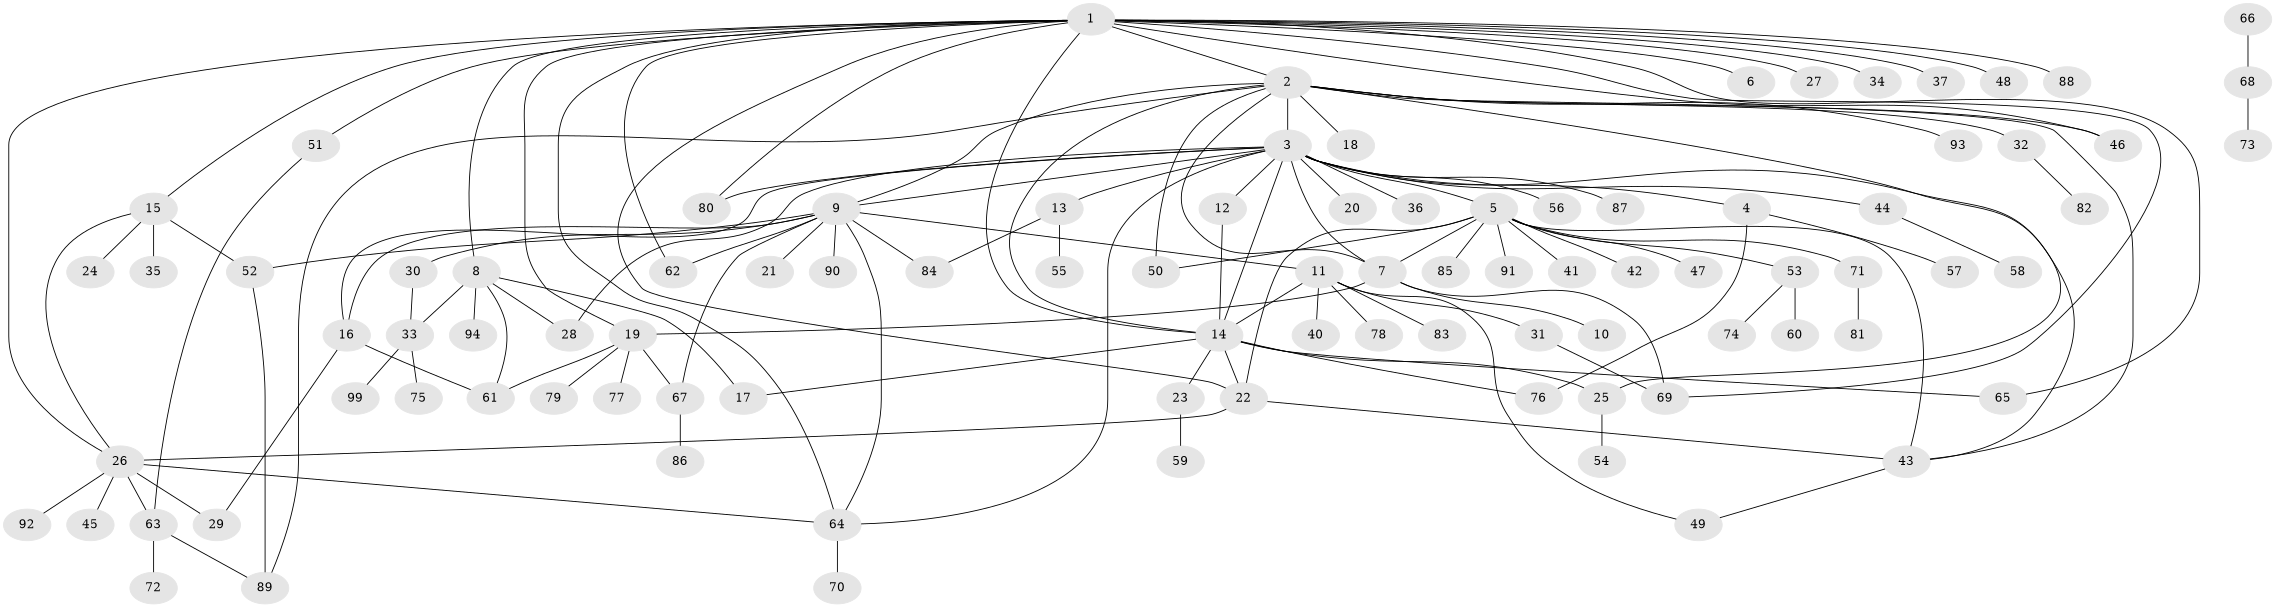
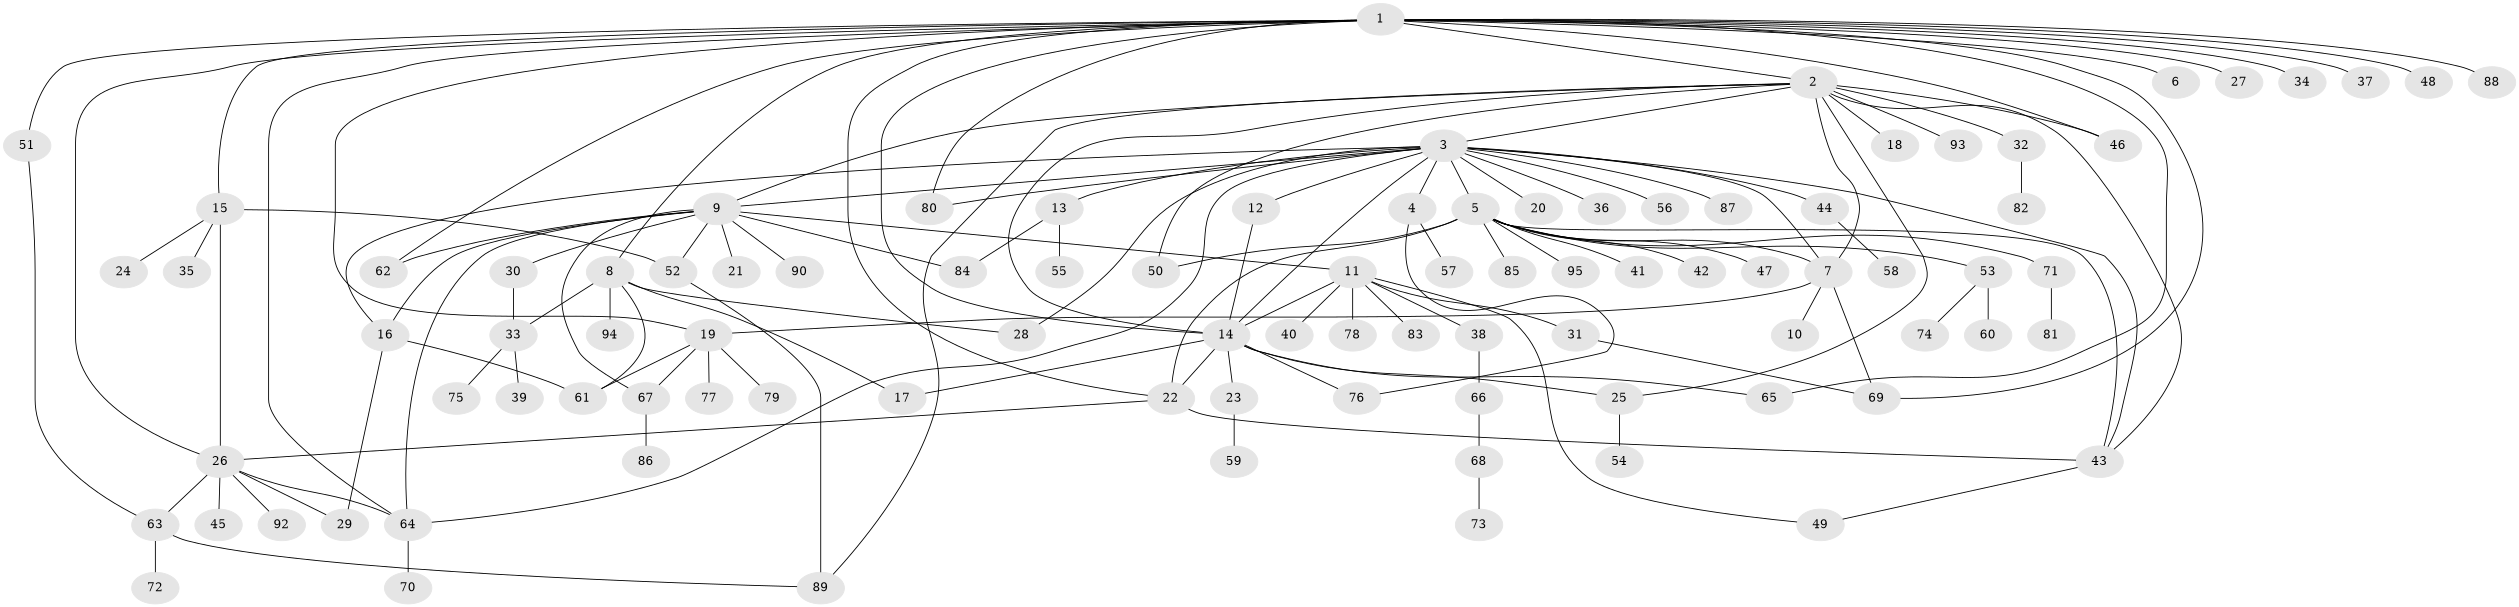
node "91": label "91" -> "95"
node "38": added
node "99": label "99" -> "39"
